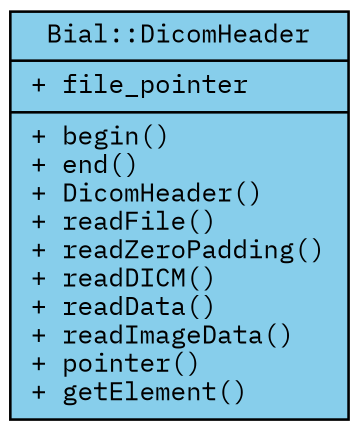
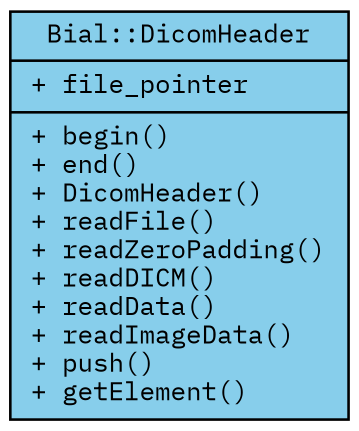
node "Bial::DicomHeader": text "+ pointer()" -> "+ push()"
